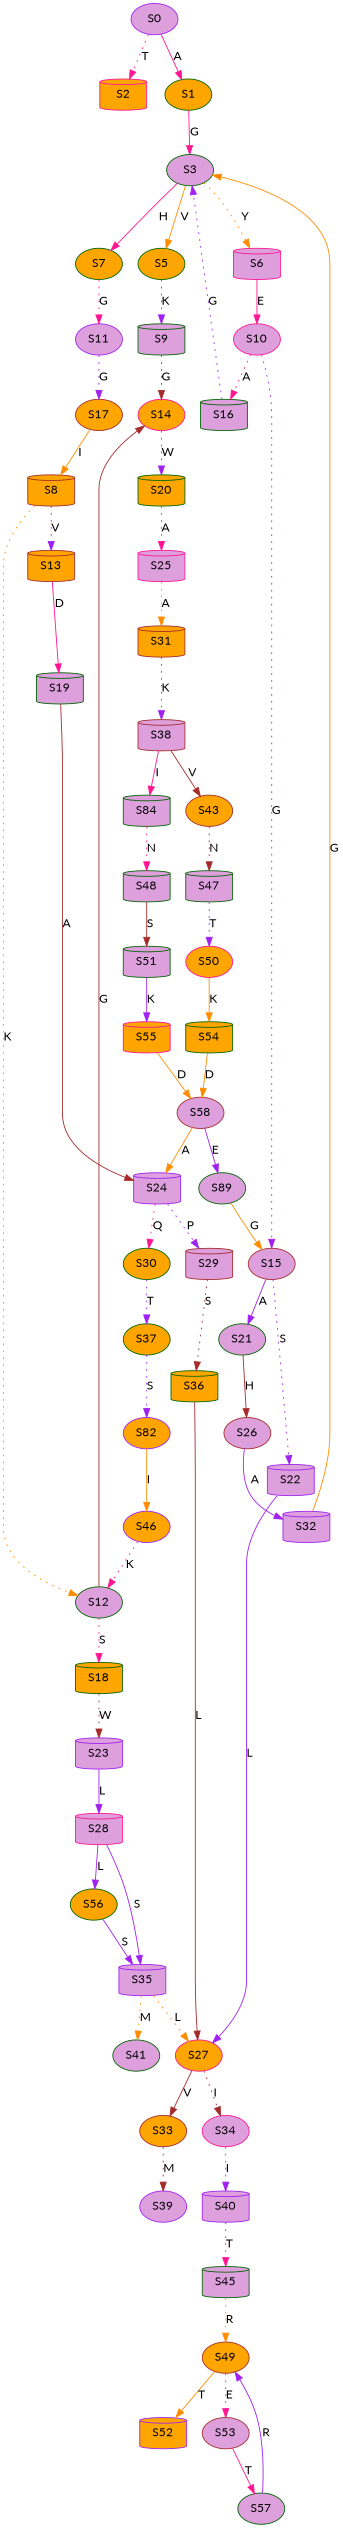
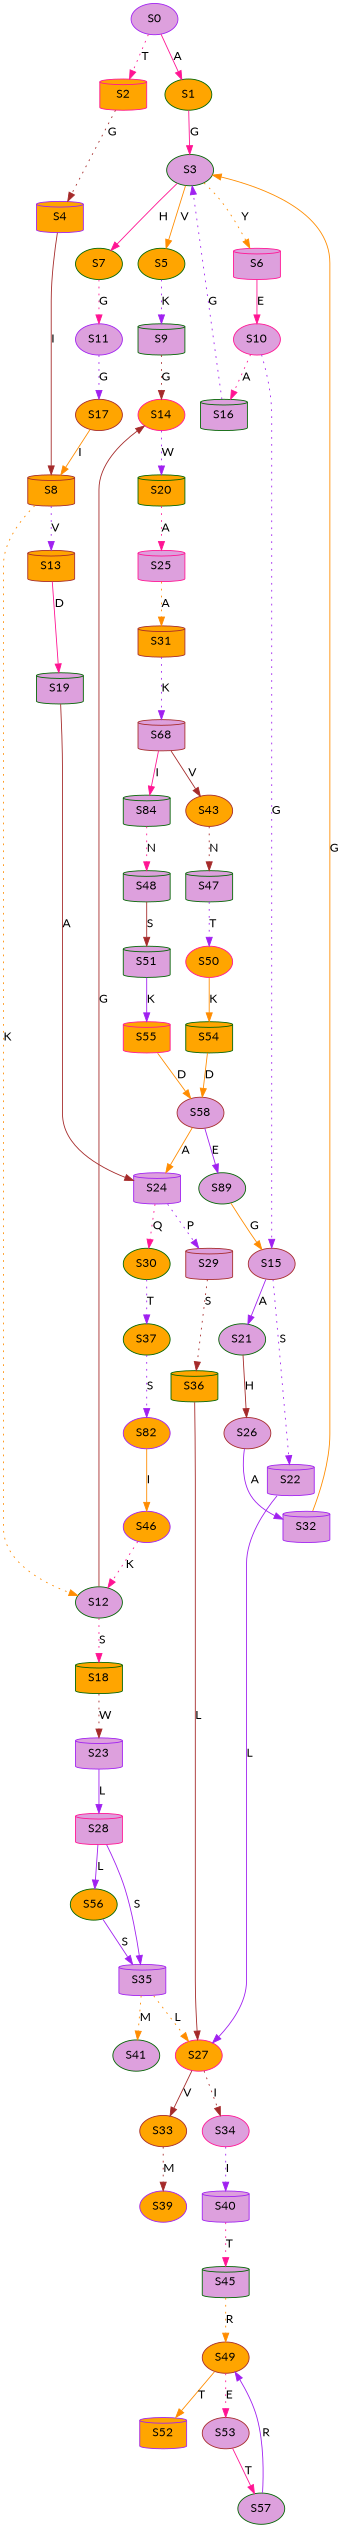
node "S4": added
node "S38": label "S38" -> "S68"
node "S39": fillcolor plum -> orange
